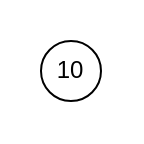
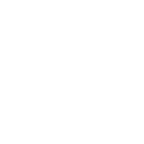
node "10": removed
